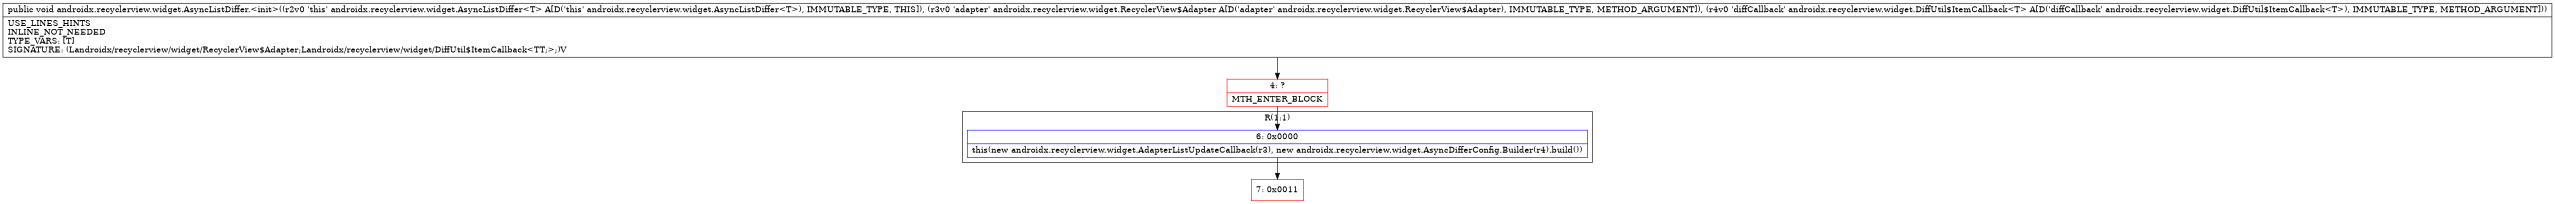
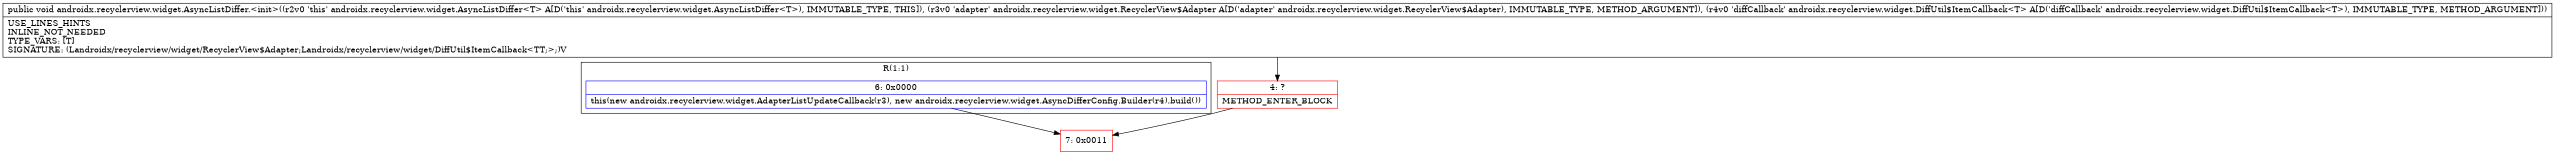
node "4: ?": text "MTH_ENTER_BLOCK" -> "METHOD_ENTER_BLOCK"
edge "4: ?" -> "6: 0x0000": now "4: ?" -> "7: 0x0011"
